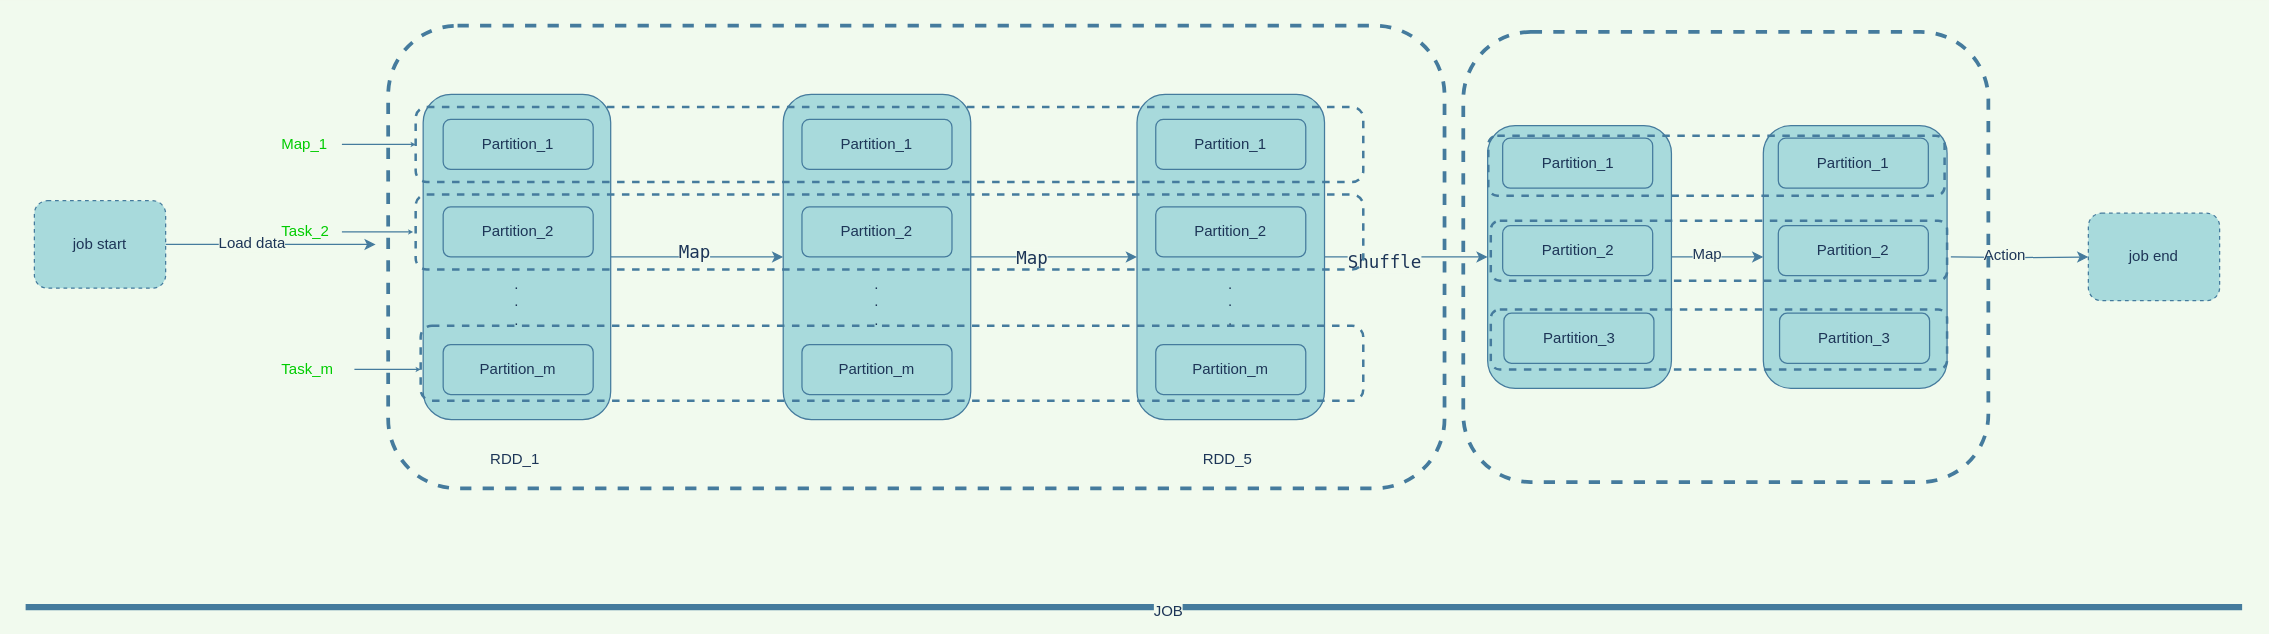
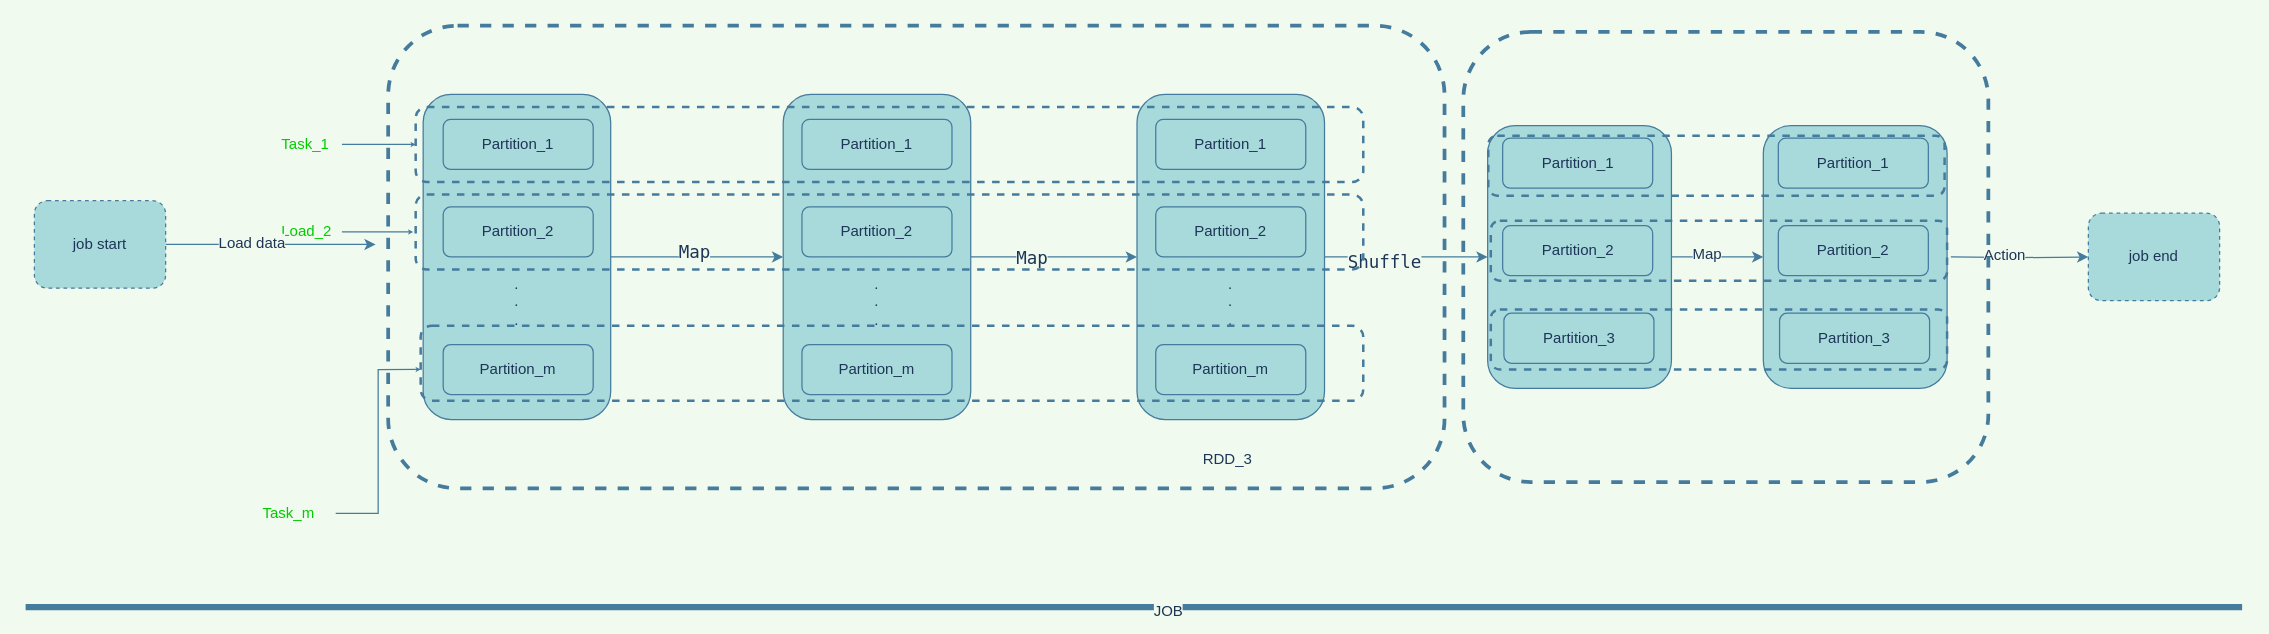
node "Map_1": label "Map_1" -> "Task_1"
node "Task_2": label "Task_2" -> "Load_2"
node "Task_m": moved (317, 369) -> (298, 513)
node "RDD_1": removed
node "RDD_5": label "RDD_5" -> "RDD_3"
